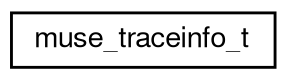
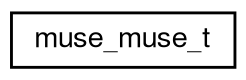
node "muse_traceinfo_t": label "muse_traceinfo_t" -> "muse_muse_t"
